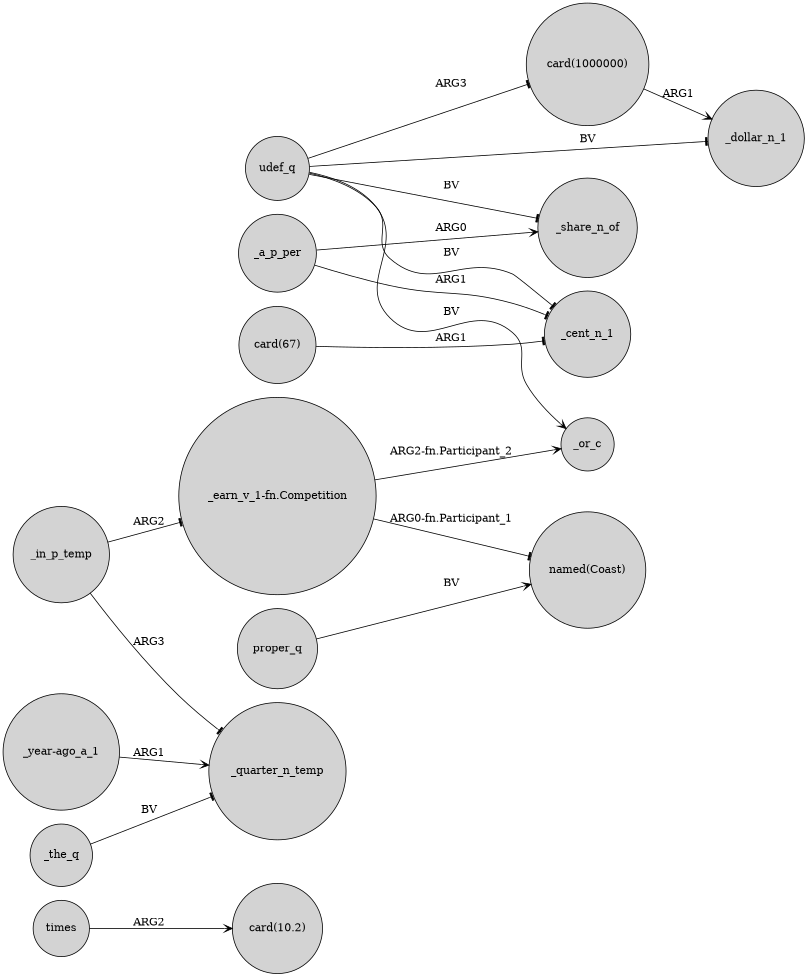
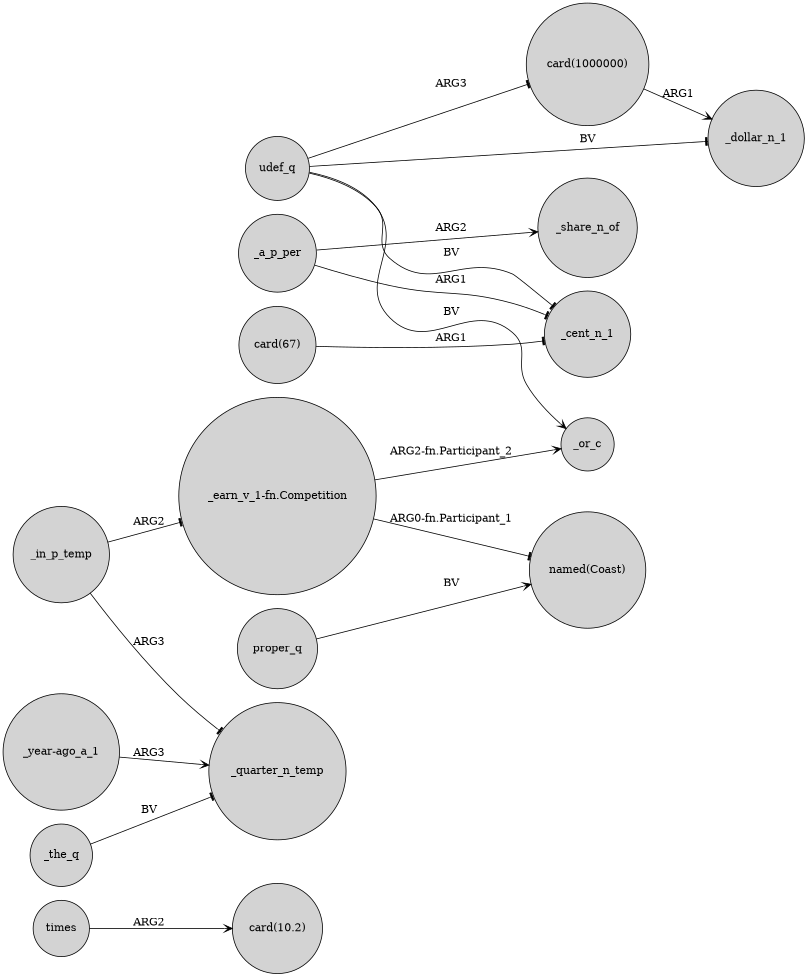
edge "udef_q" -> "_share_n_of": removed, label "BV"
edge "_a_p_per" -> "_share_n_of": label "ARG0" -> "ARG2"
edge "_year-ago_a_1" -> "_quarter_n_temp": label "ARG1" -> "ARG3"
